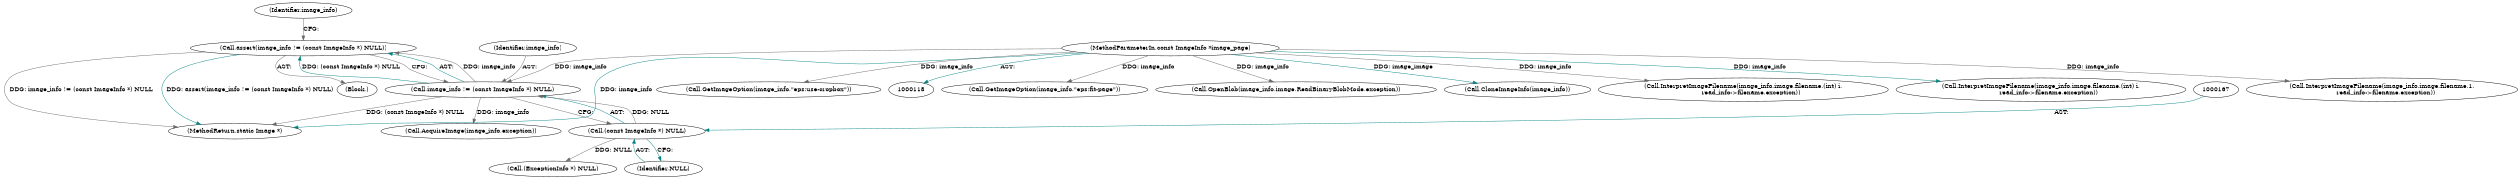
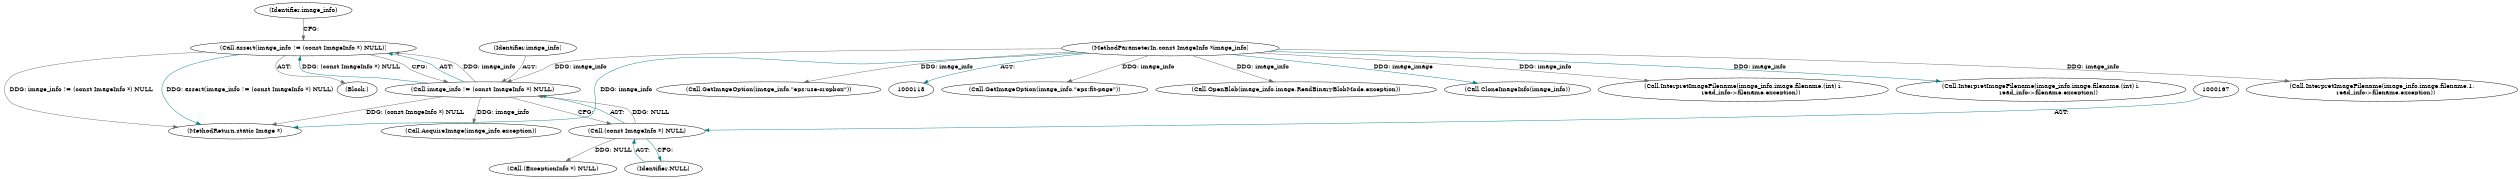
node "(MethodParameterIn,const ImageInfo *image_page)": label "(MethodParameterIn,const ImageInfo *image_page)" -> "(MethodParameterIn,const ImageInfo *image_info)"
